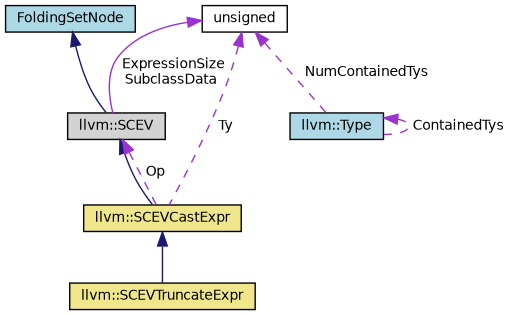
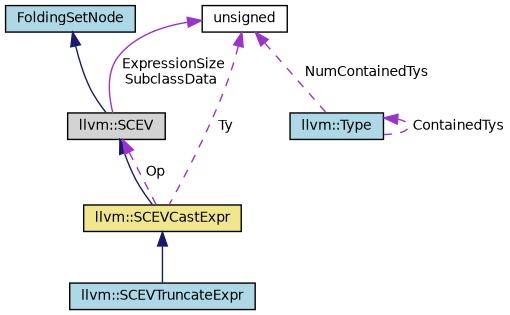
node "llvm::SCEVTruncateExpr": fillcolor khaki -> lightblue
